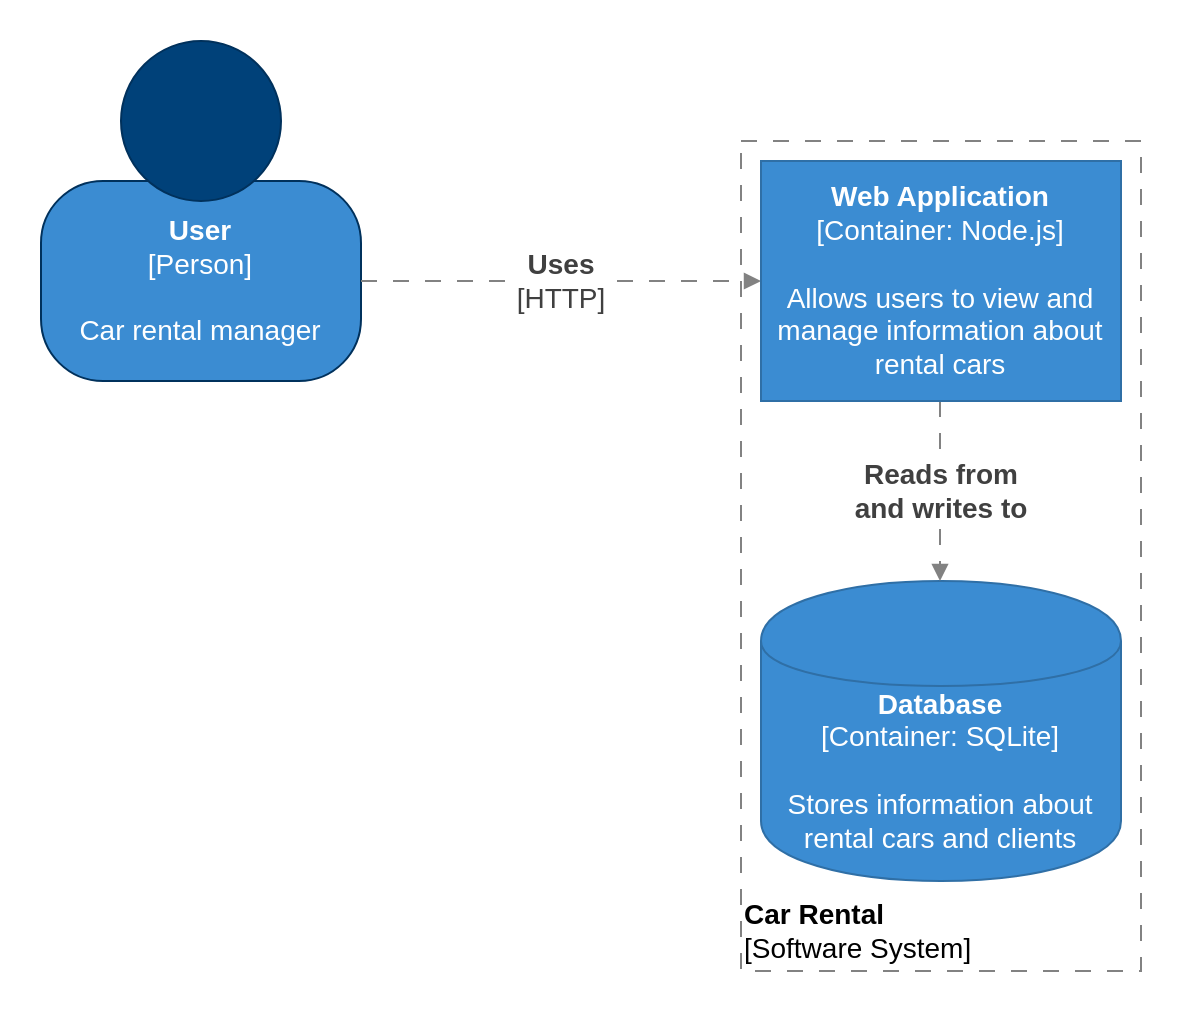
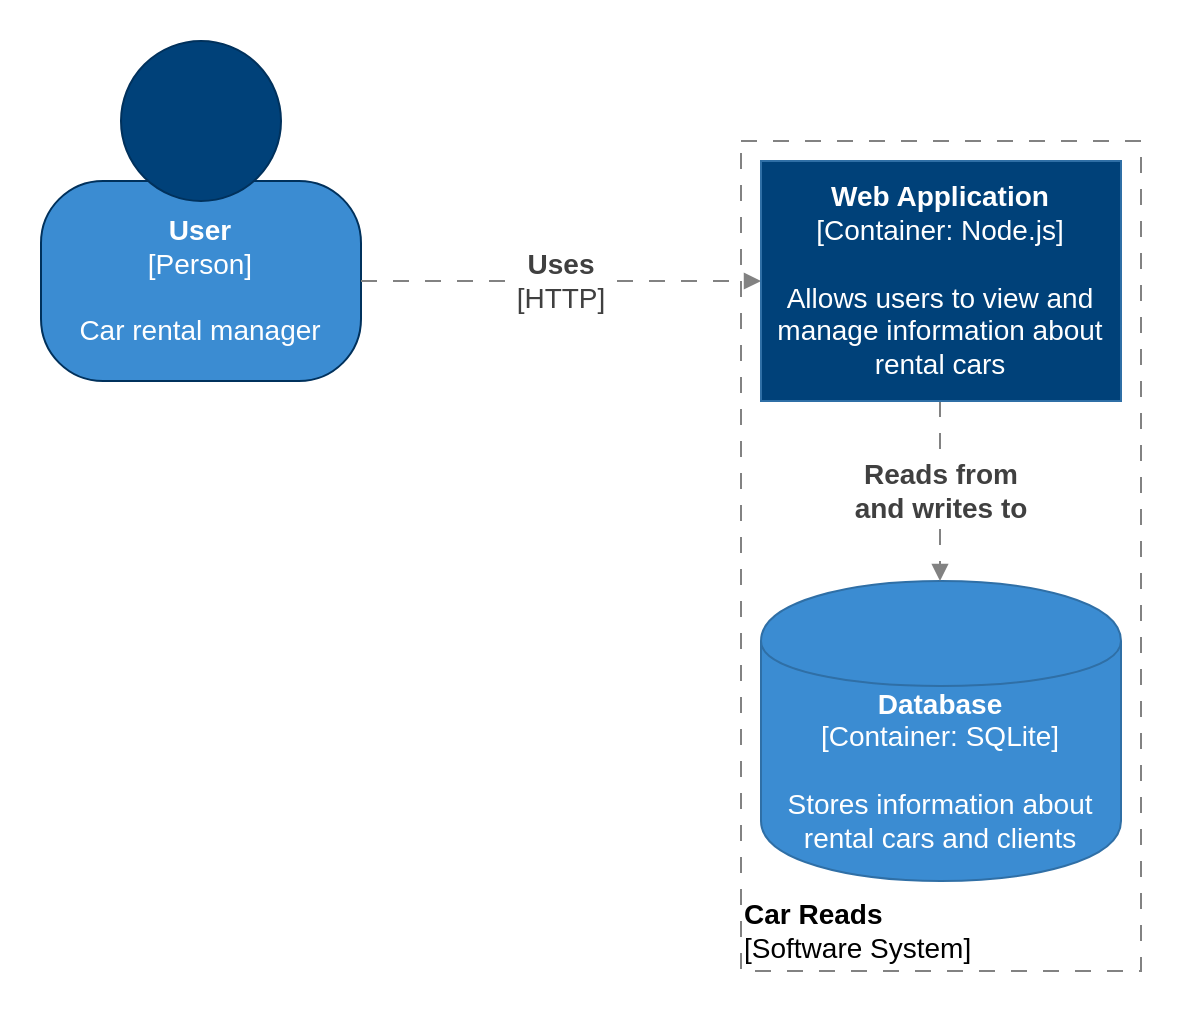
node "Web Application [Container: Node.js] Allows users to view and manage information about rental cars": fillcolor #3b8cd2 -> #004179
node "Car Rental [Software System]": label "Car Rental [Software System]" -> "Car Reads [Software System]"
